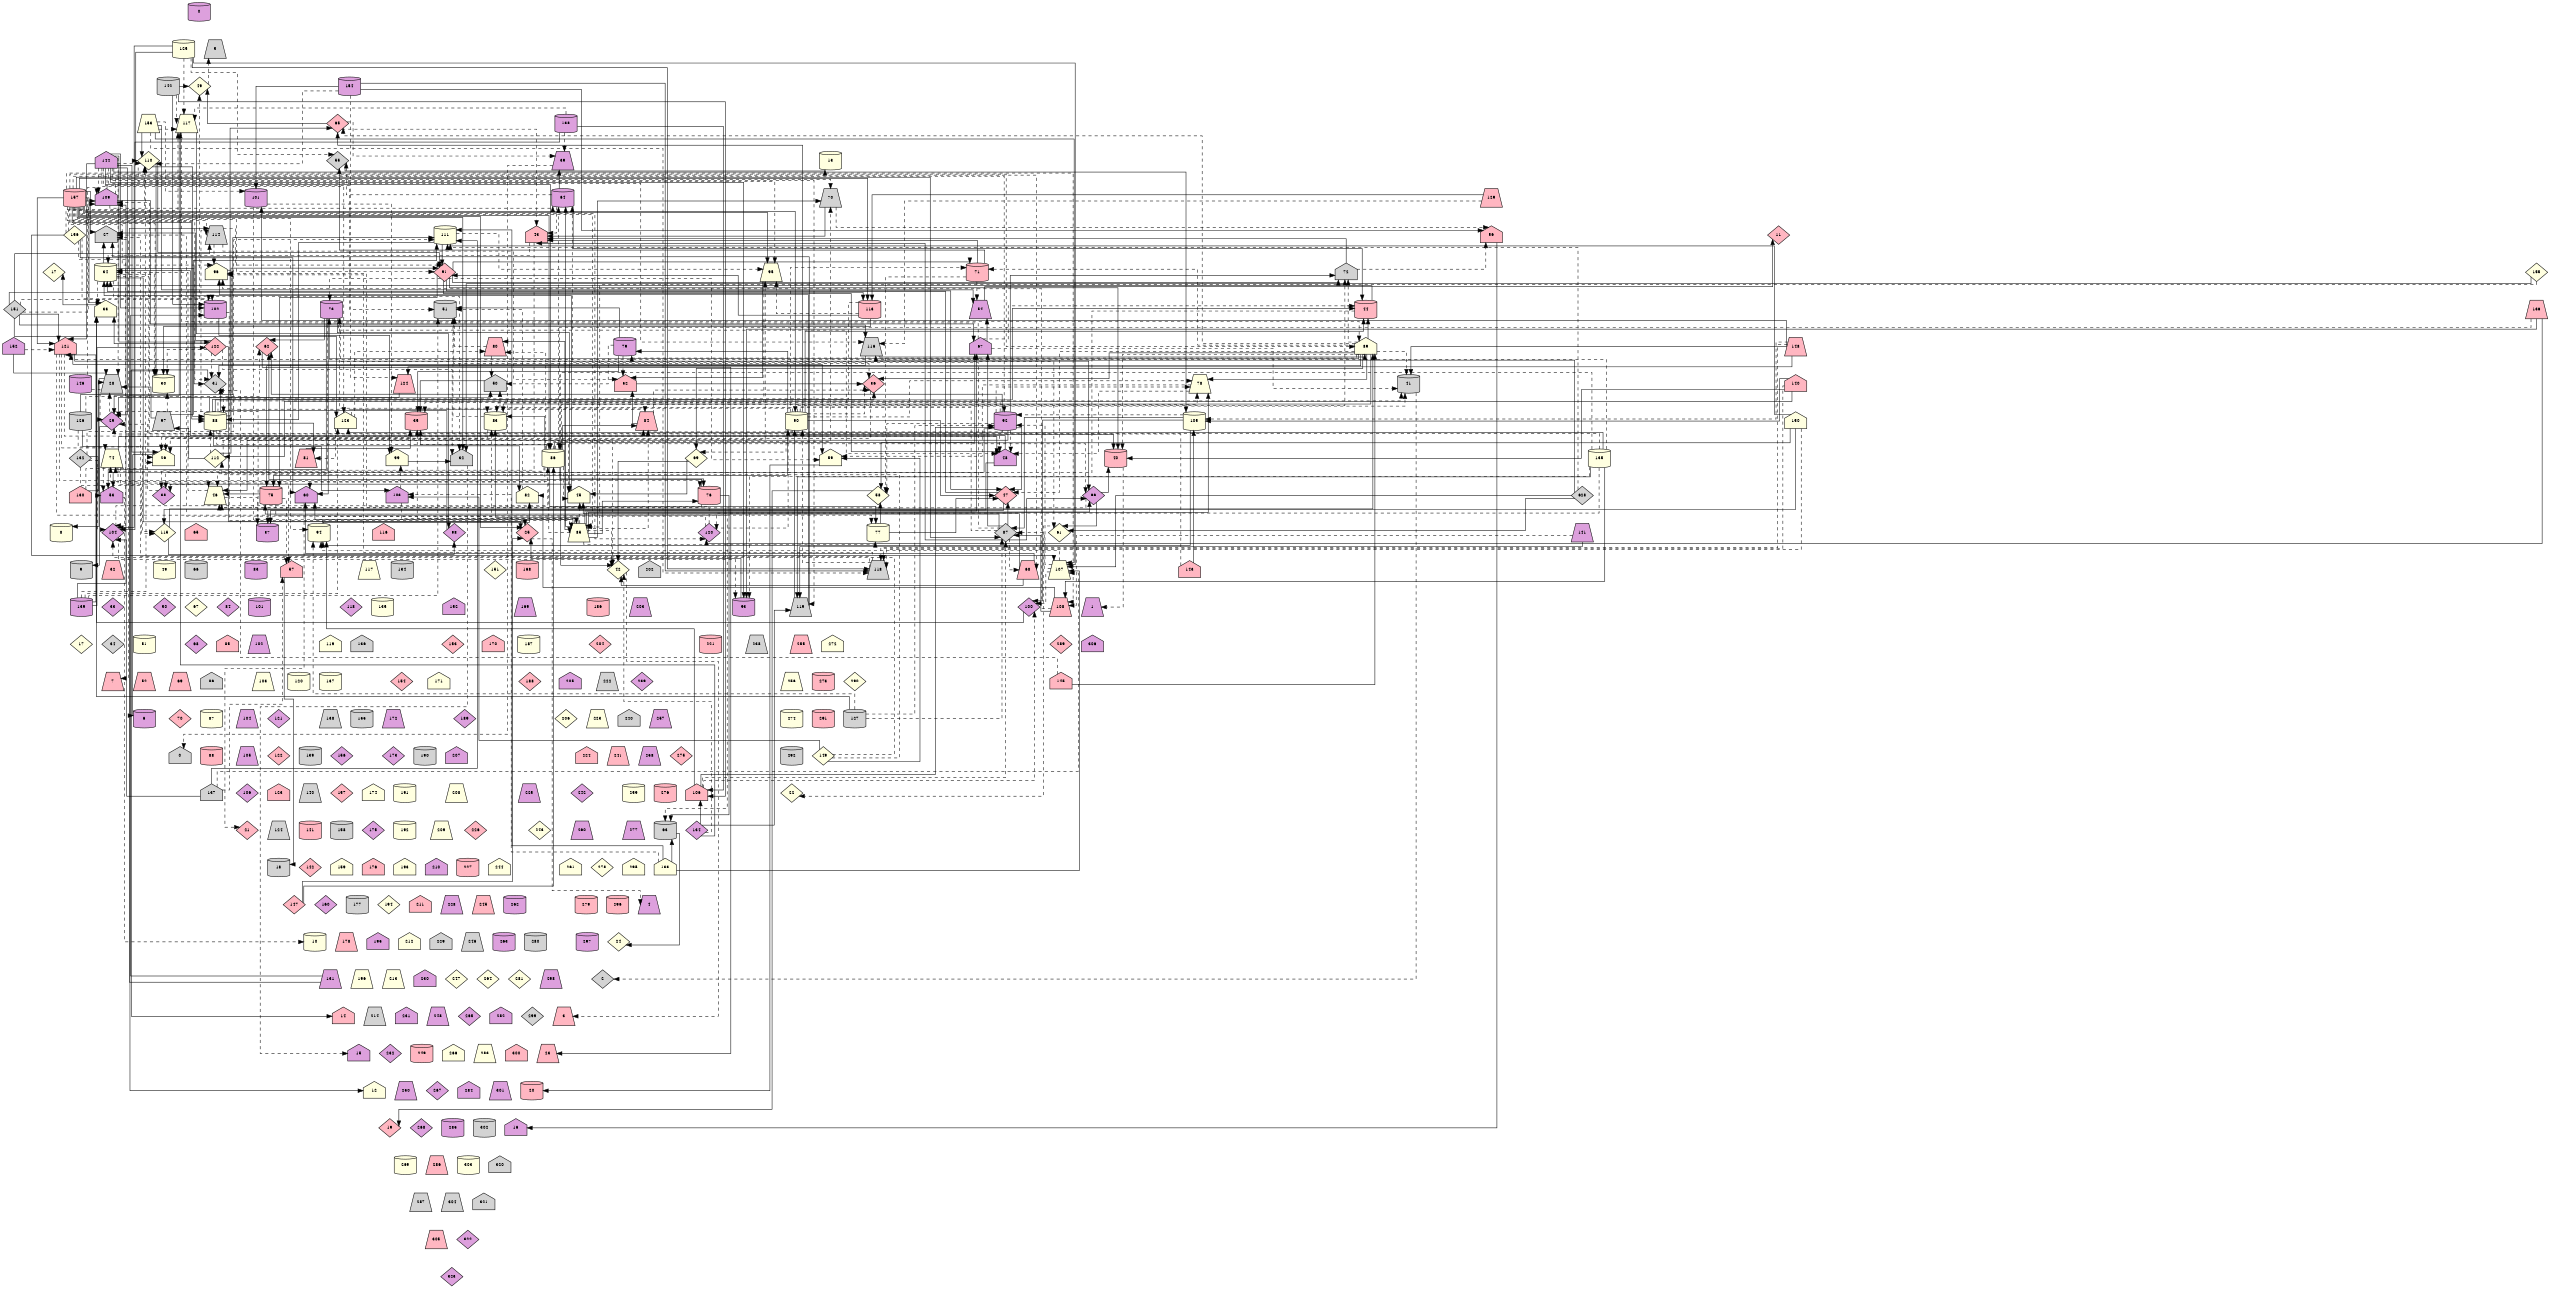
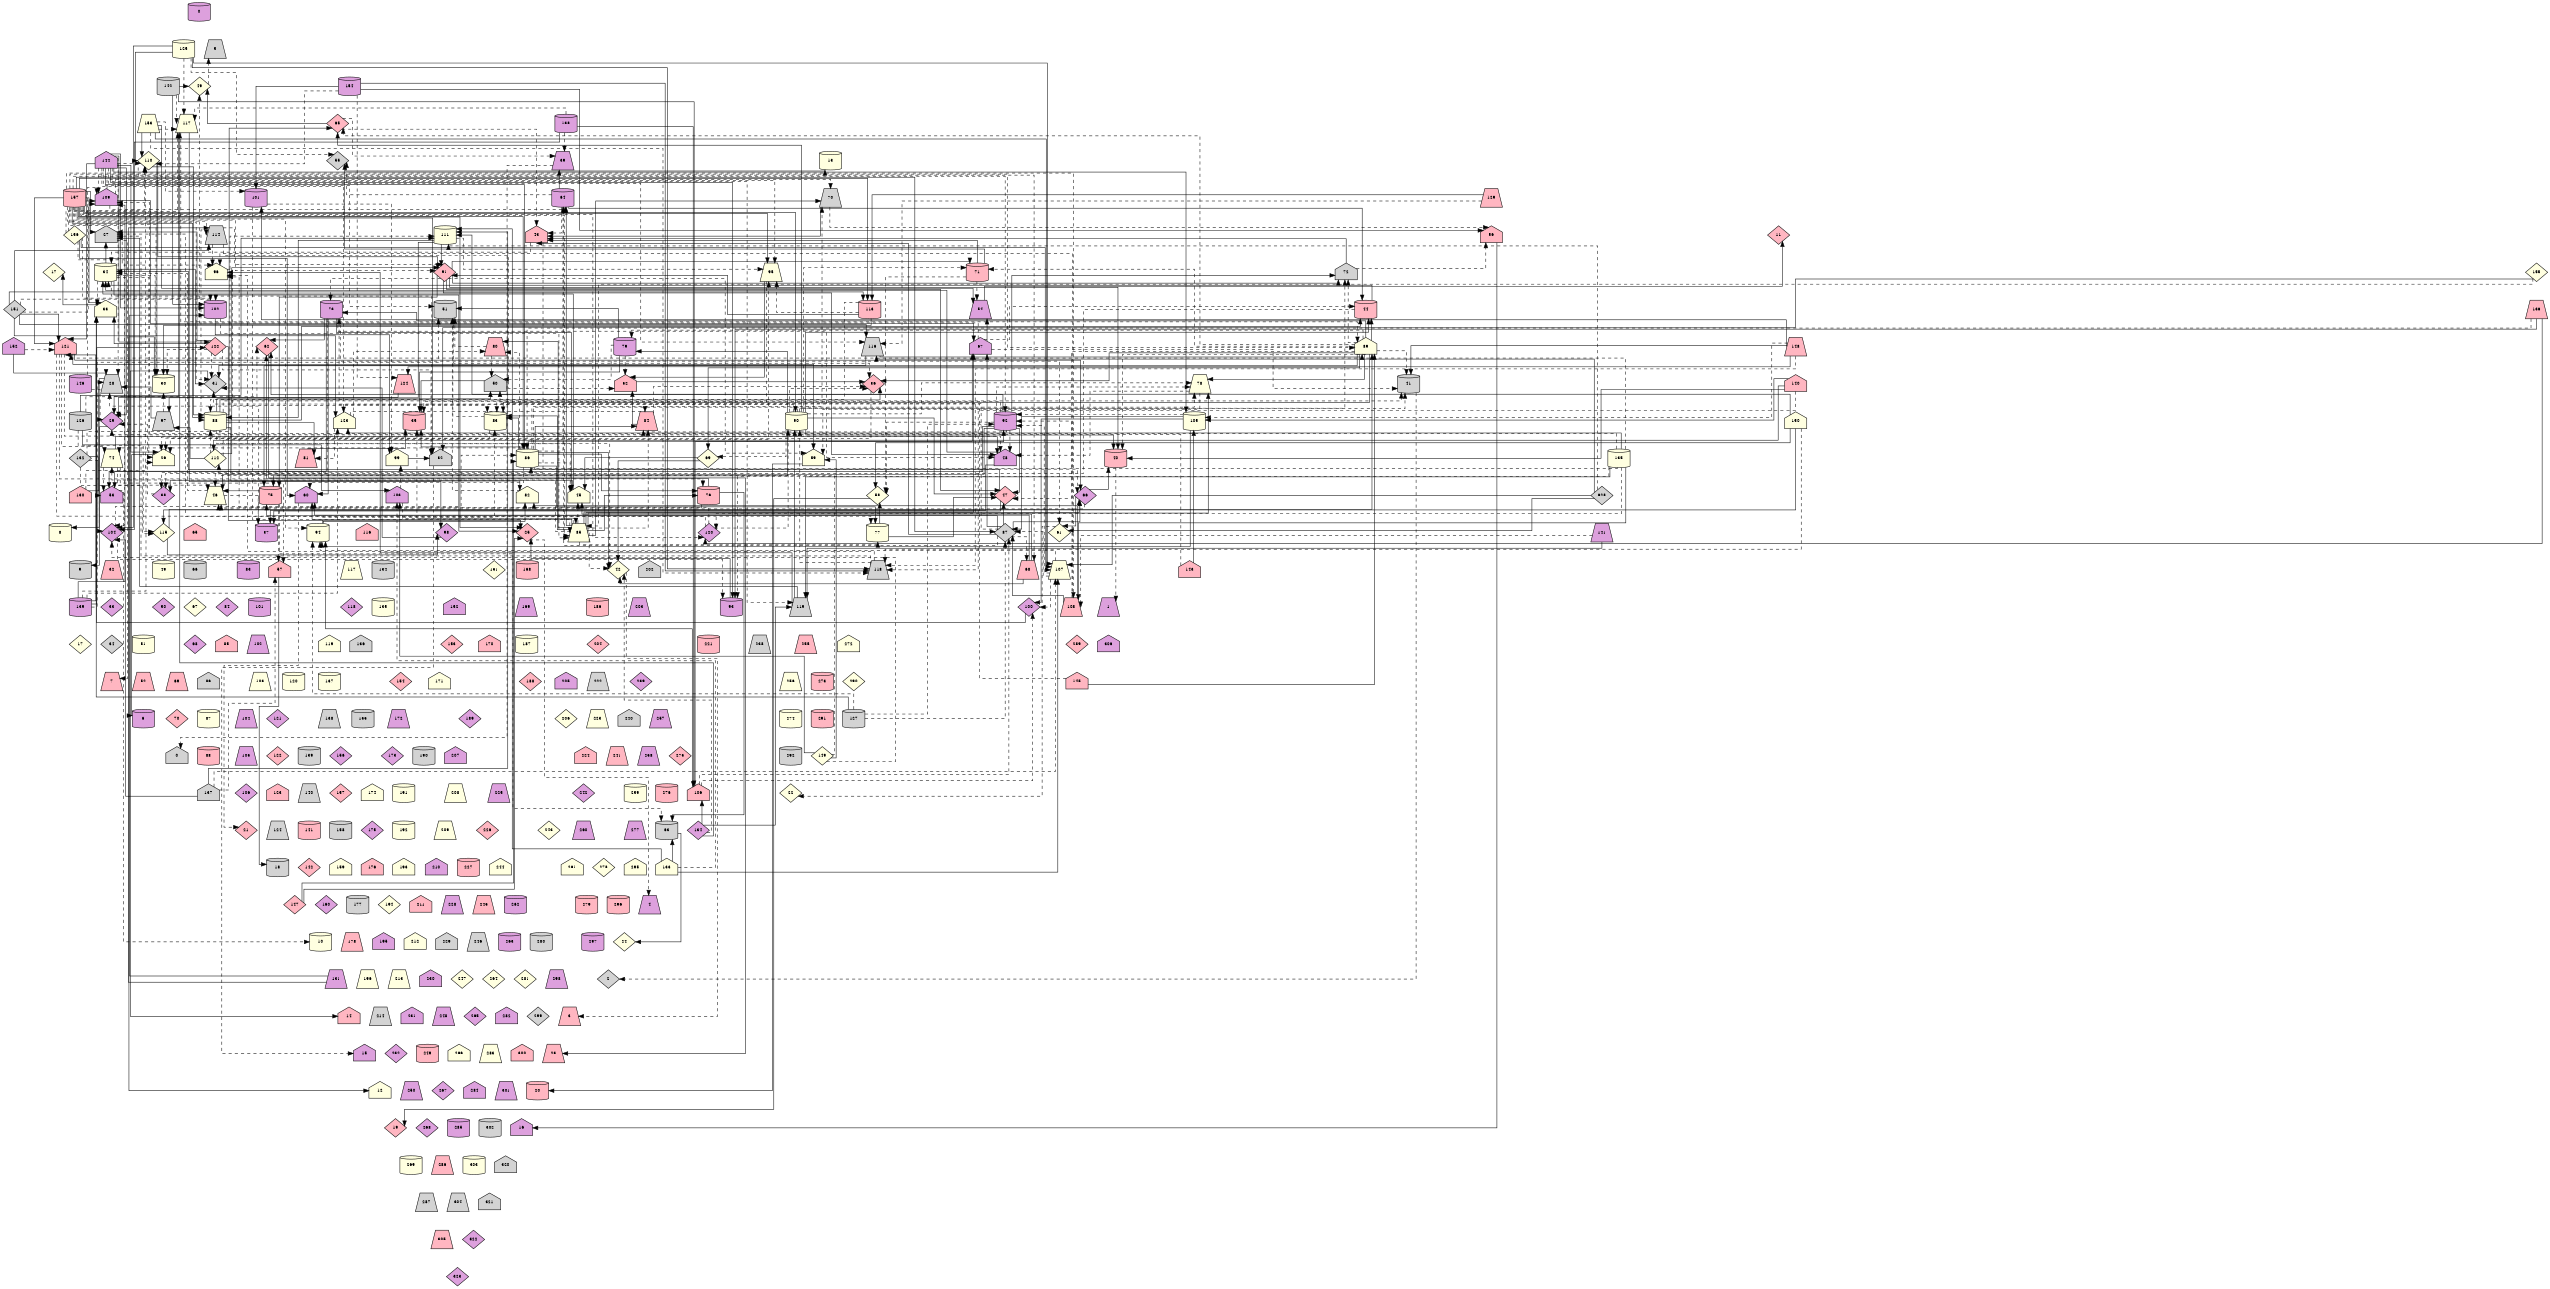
edge "97" -> "111": reversed
edge "108" -> "92": added
